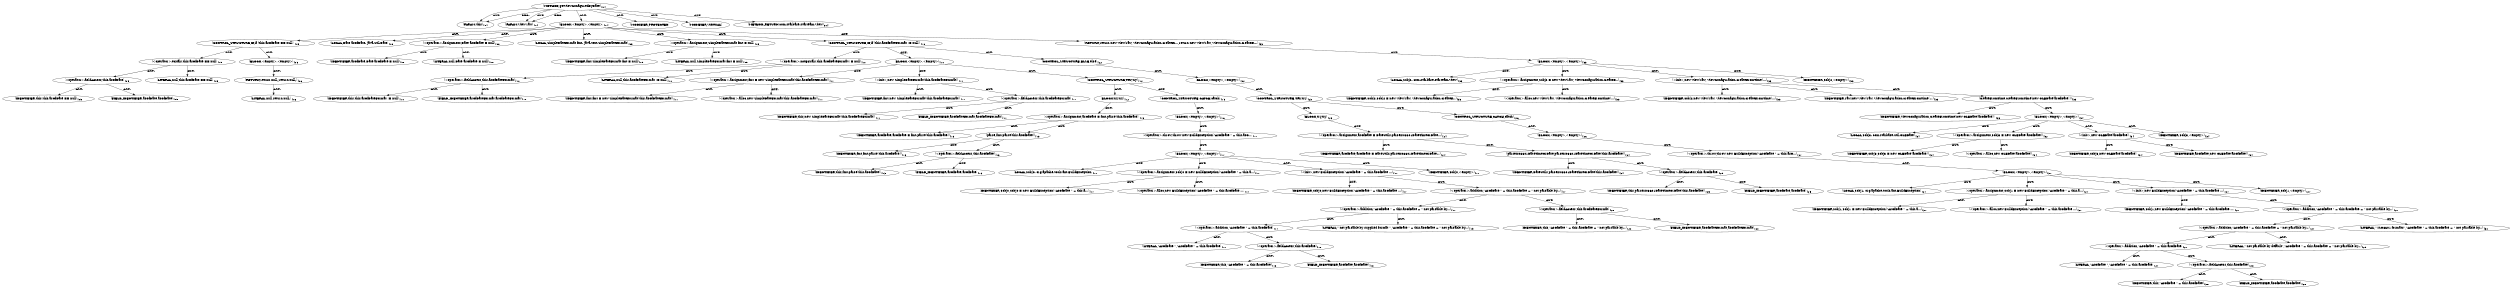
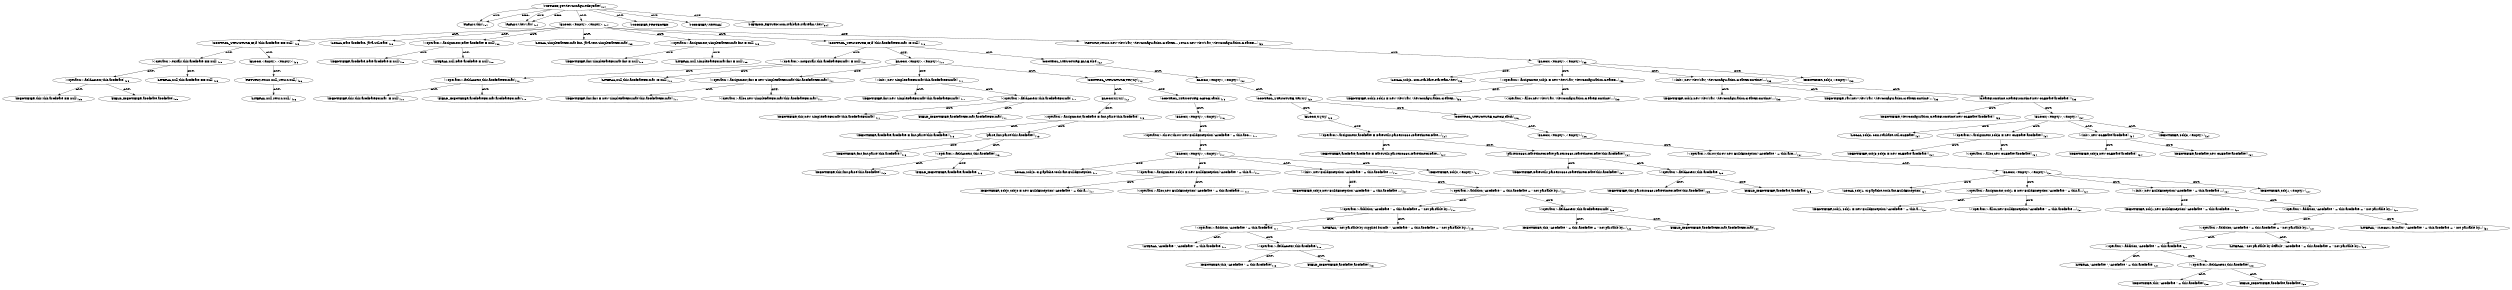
node "(<operator>.assignment,$obj3 = new OLEDate(asOfDate))": text "432" -> "434"
